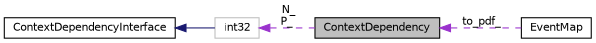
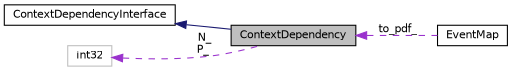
edge "int32" -> "ContextDependencyInterface": now "ContextDependency" -> "ContextDependencyInterface"
